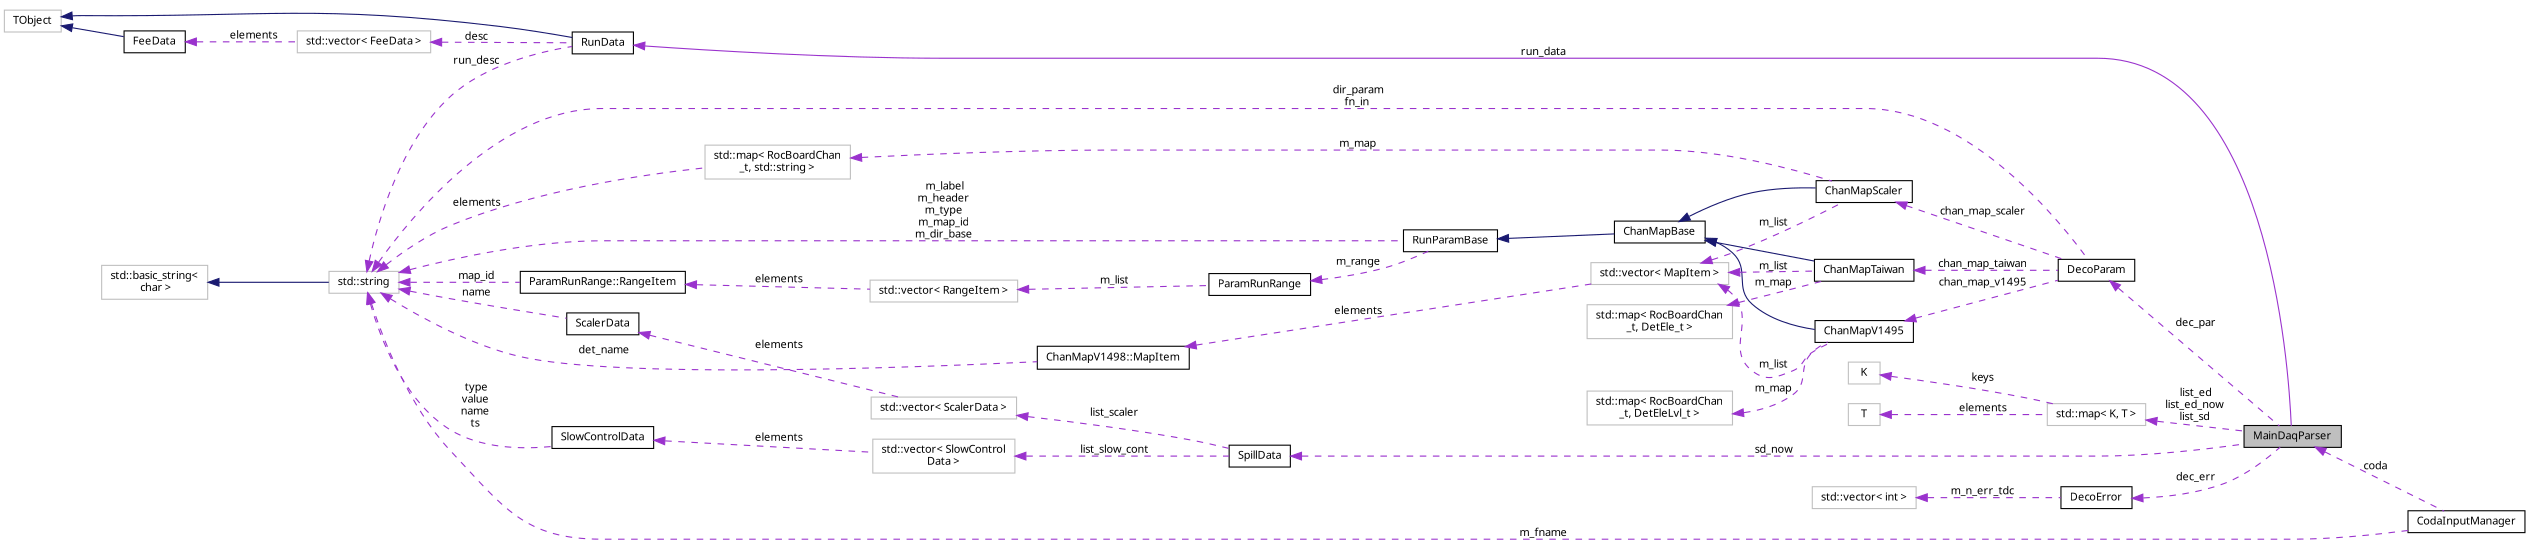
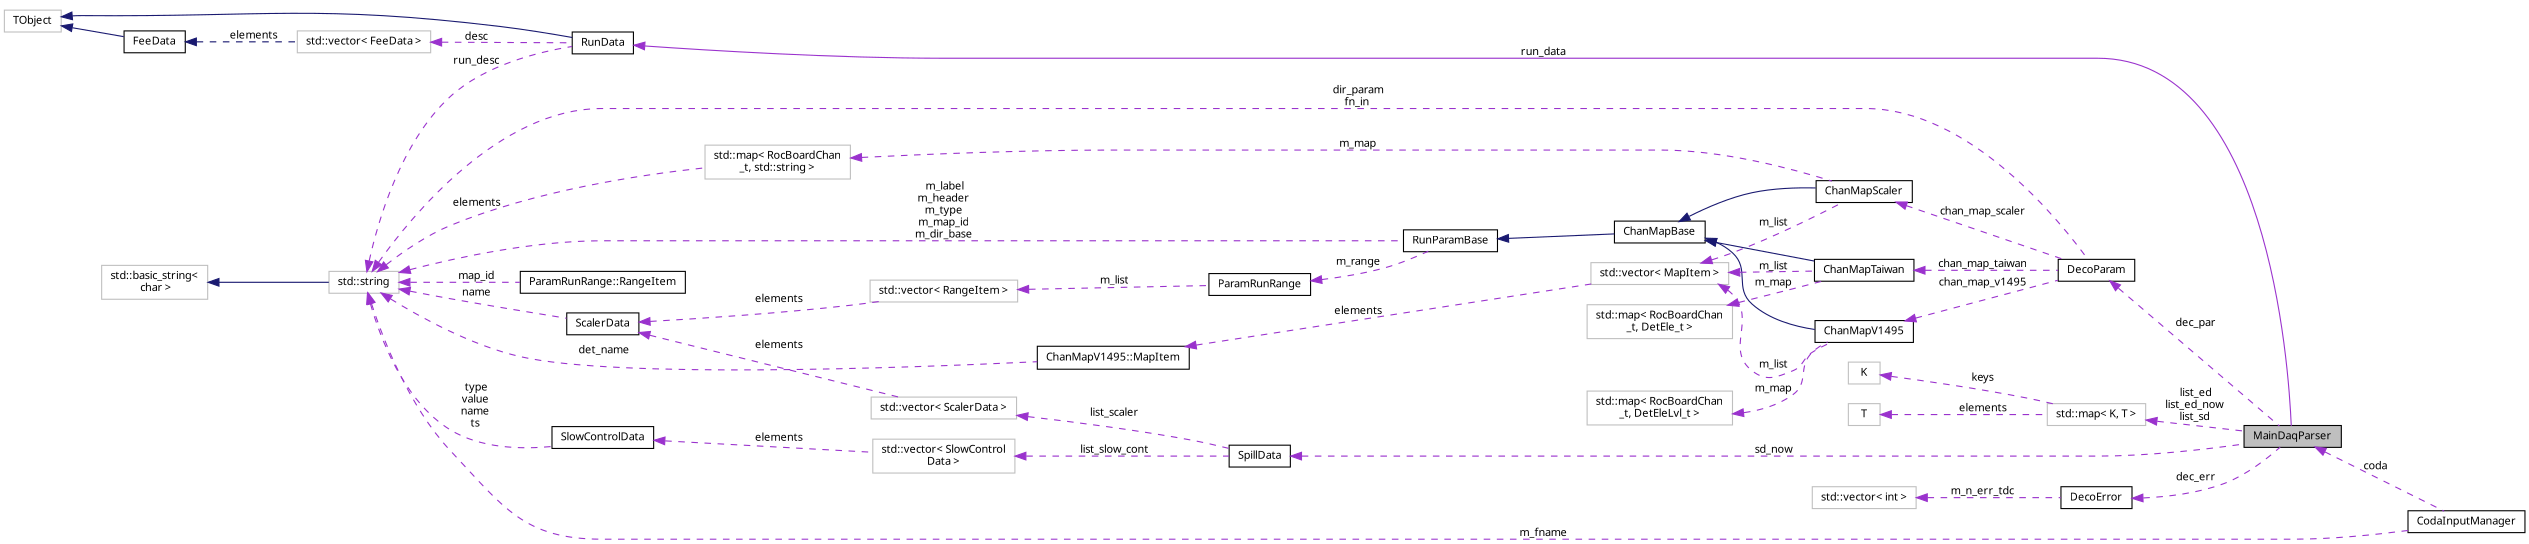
edge "std::vector< FeeData >" -> "FeeData": color darkorchid3 -> midnightblue
edge "std::vector< RangeItem >" -> "ParamRunRange::RangeItem": now "std::vector< RangeItem >" -> "ScalerData"
node "ChanMapV1498::MapItem": label "ChanMapV1498::MapItem" -> "ChanMapV1495::MapItem"
